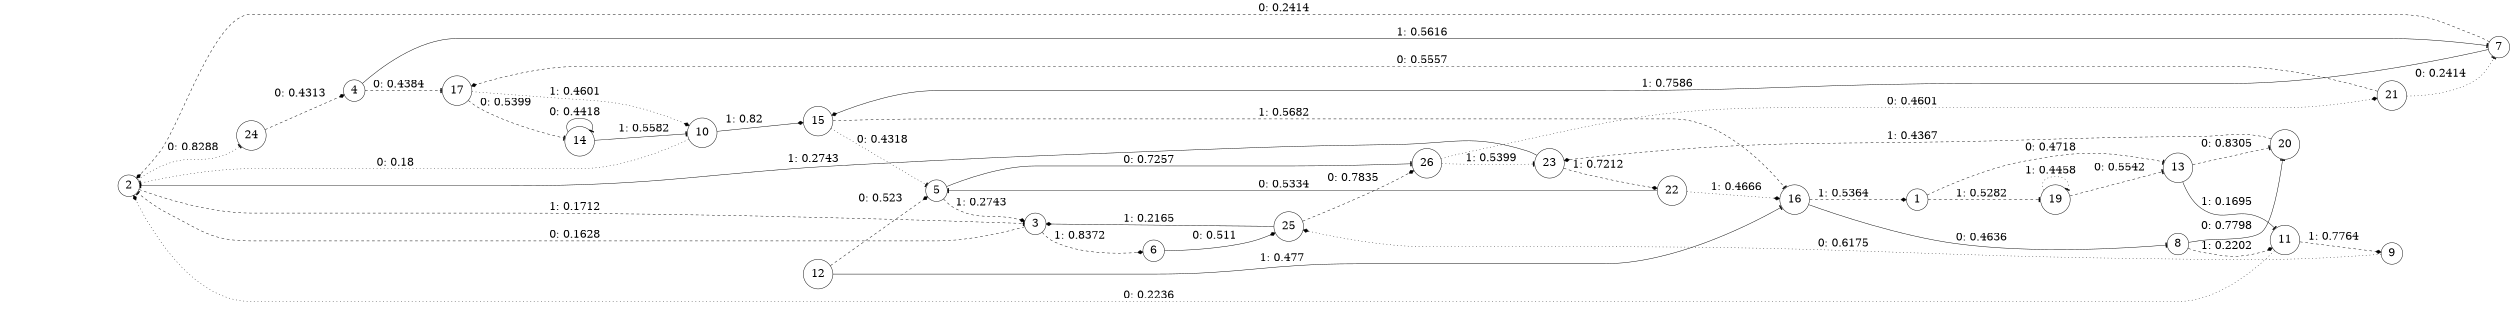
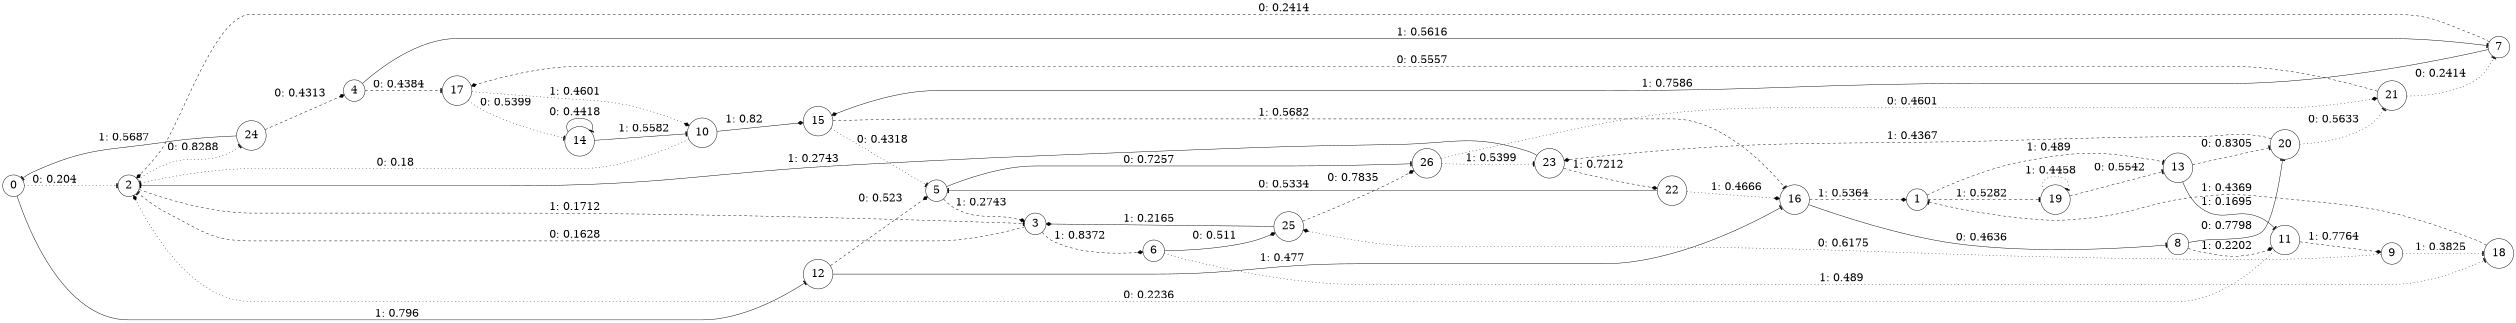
edge "17" -> "14": style dashed -> dotted
edge "20" -> "21": added, label "0: 0.5633"
edge "1" -> "13": label "0: 0.4718   " -> "1: 0.489    "
node "0": added
node "18": added
